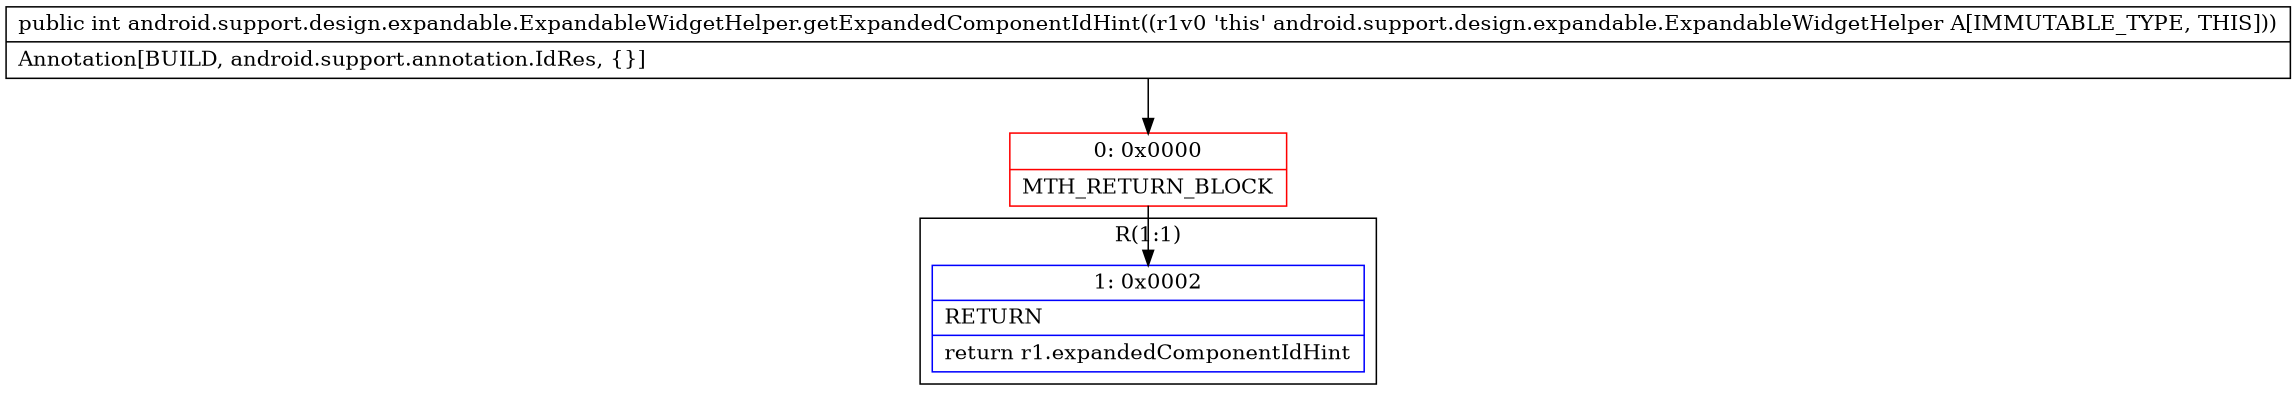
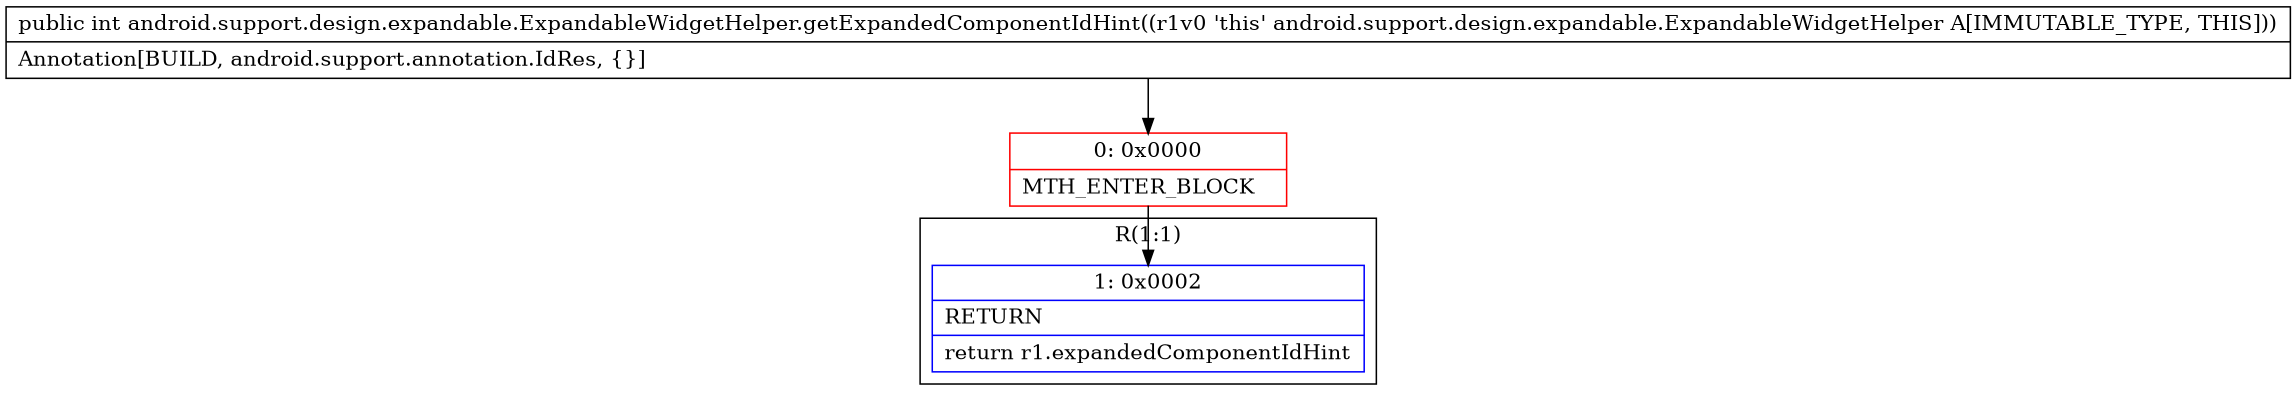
node "0: 0x0000": text "MTH_RETURN_BLOCK" -> "MTH_ENTER_BLOCK"
